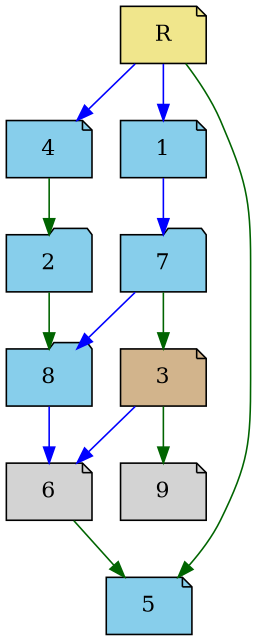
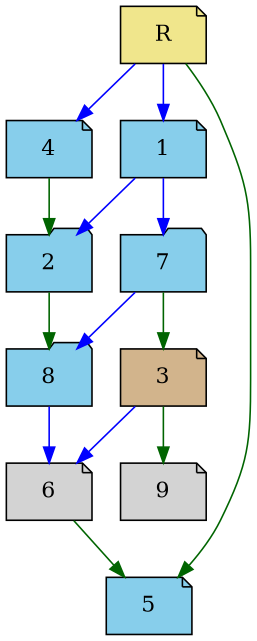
edge "1" -> "2": added
